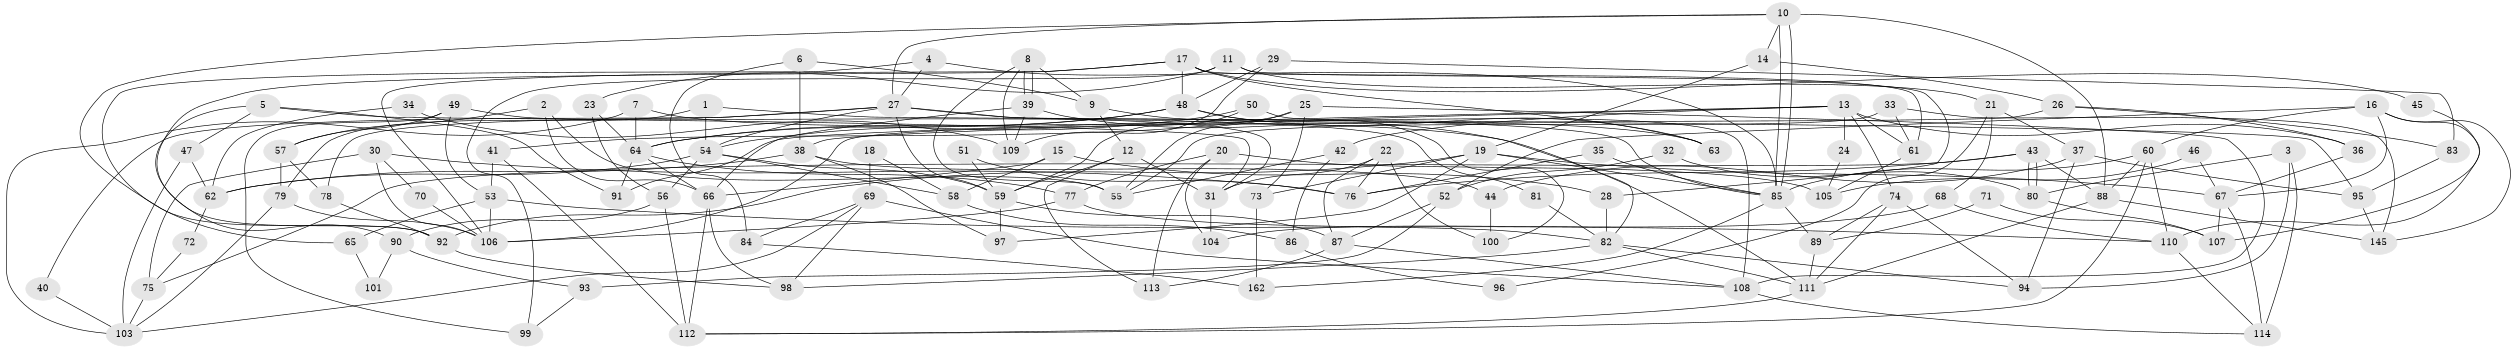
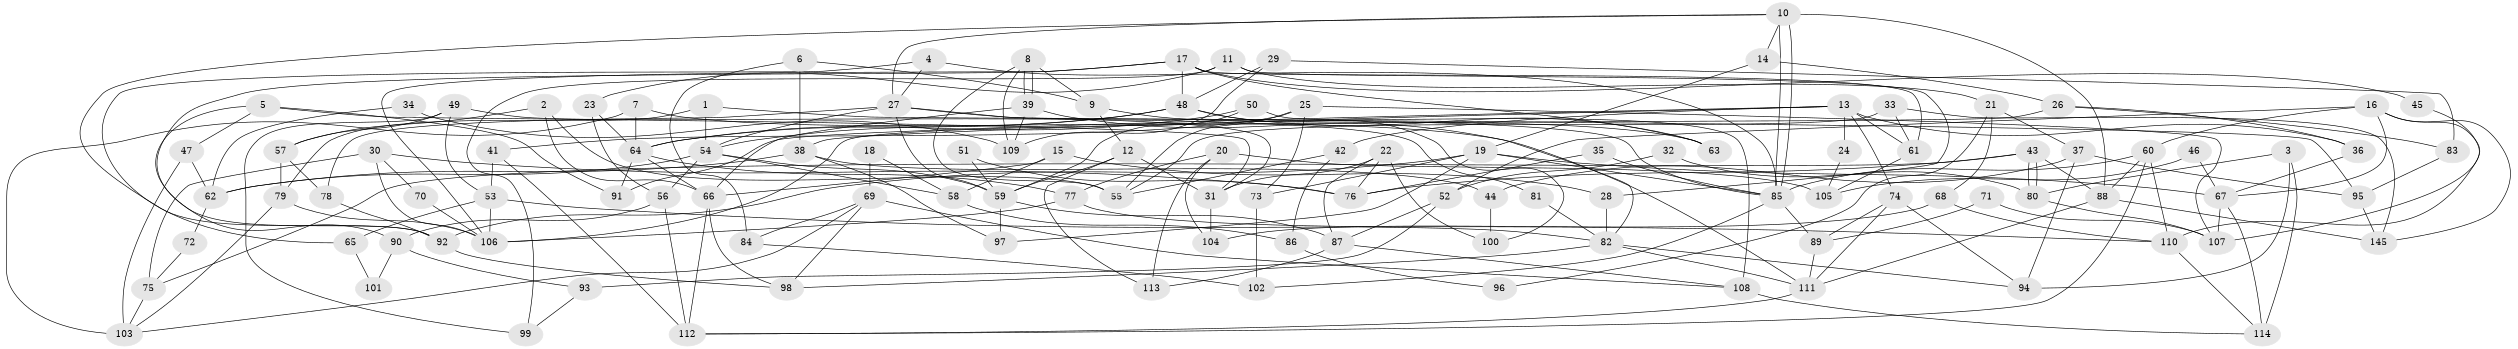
edge "25" -- "108": now "25" -- "107"
node "40": removed
node "162": label "162" -> "102"
